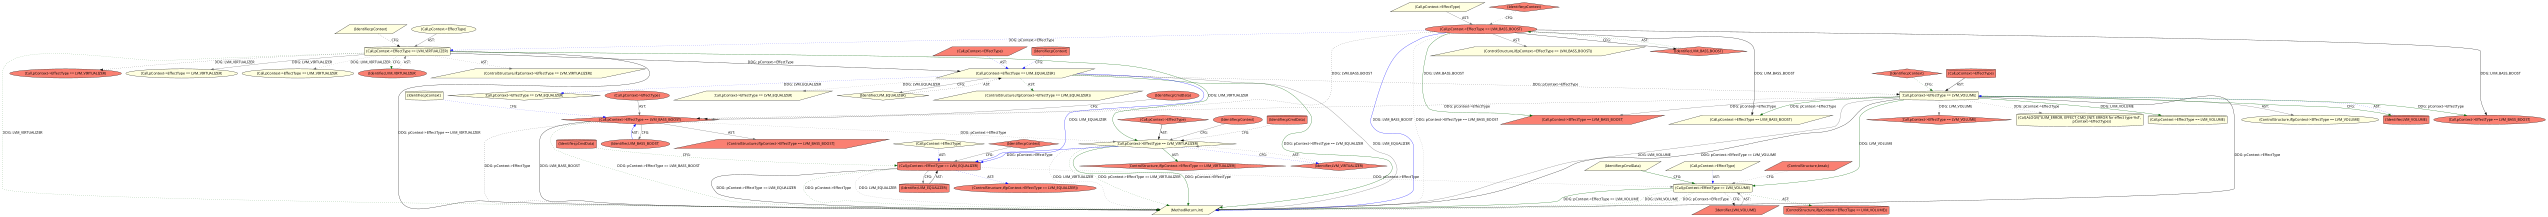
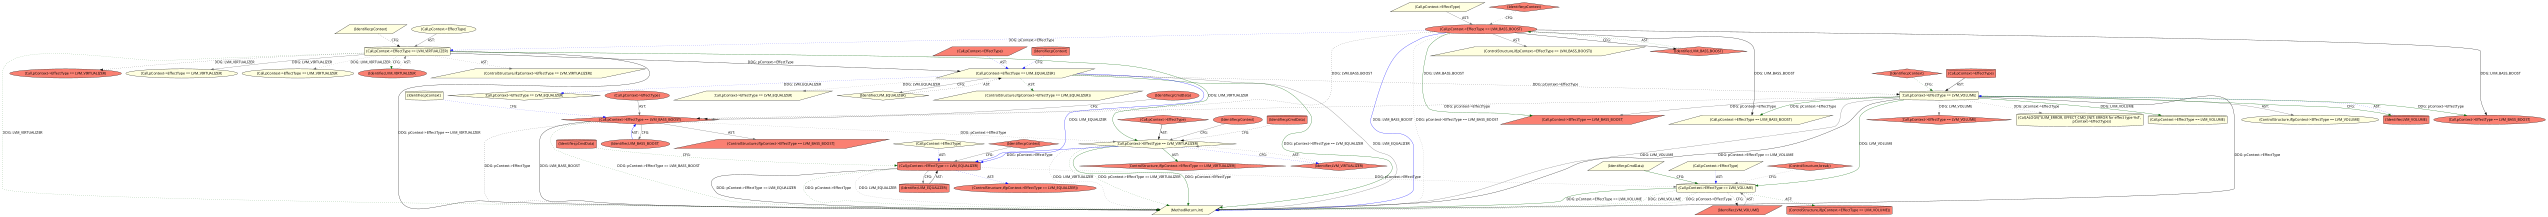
node "(ControlStructure,break;)": shape parallelogram -> diamond
